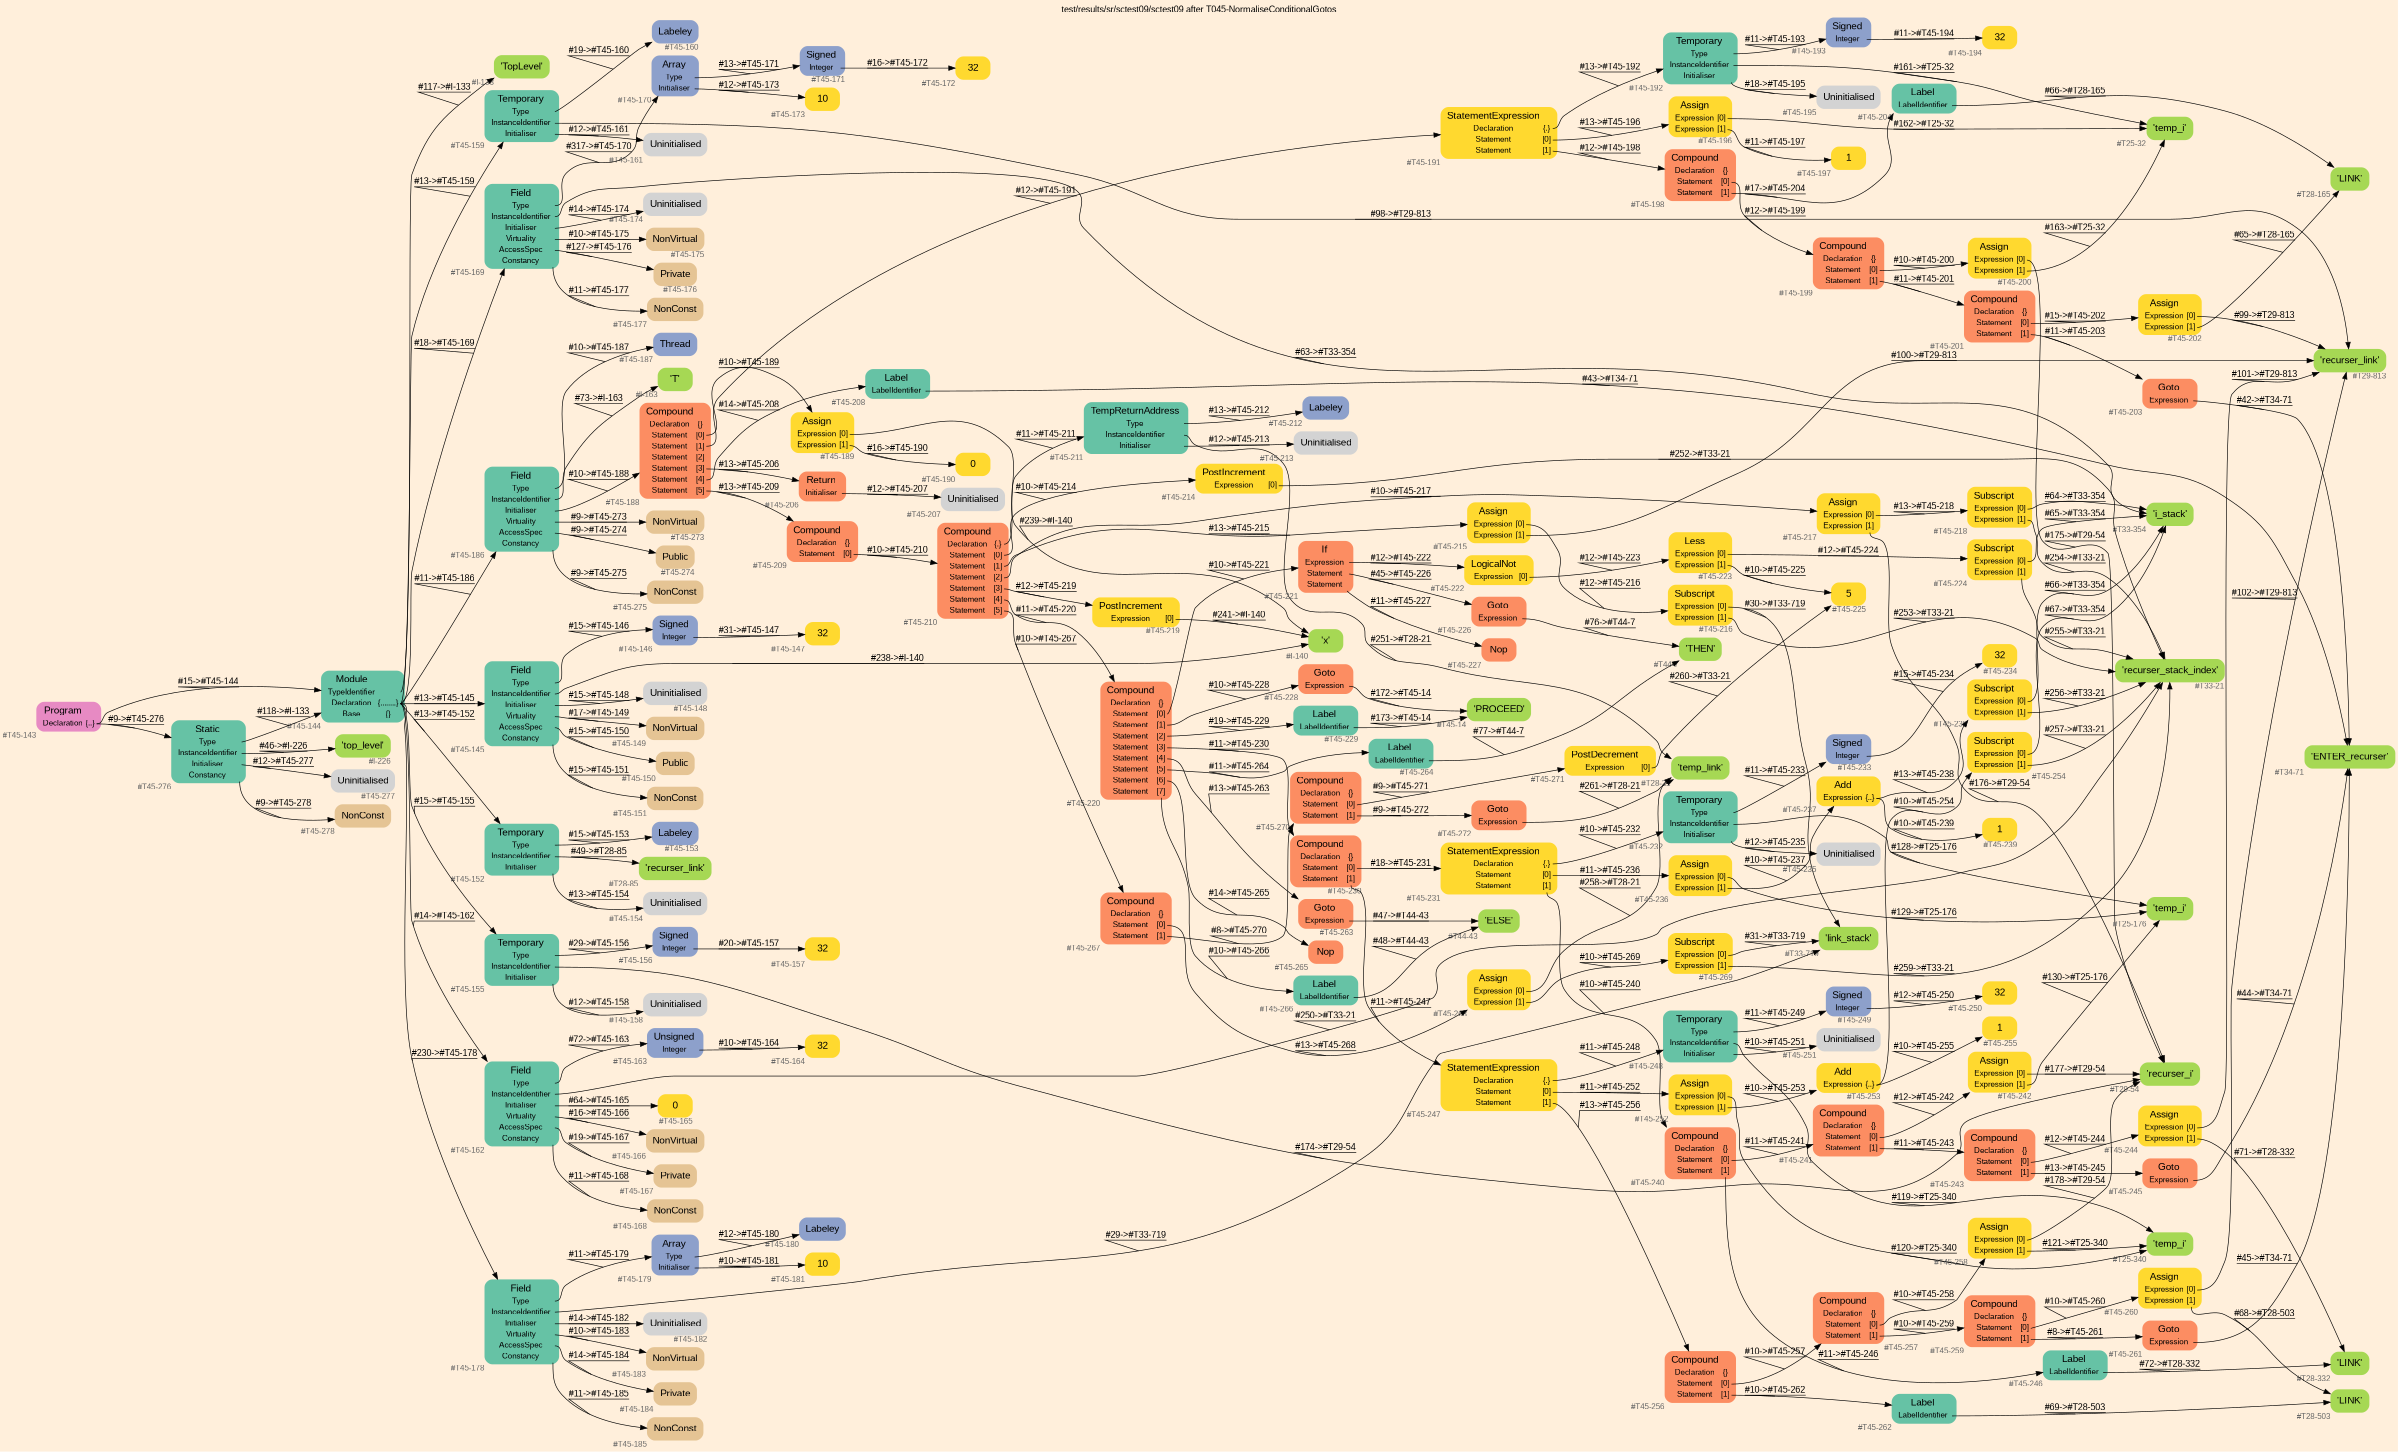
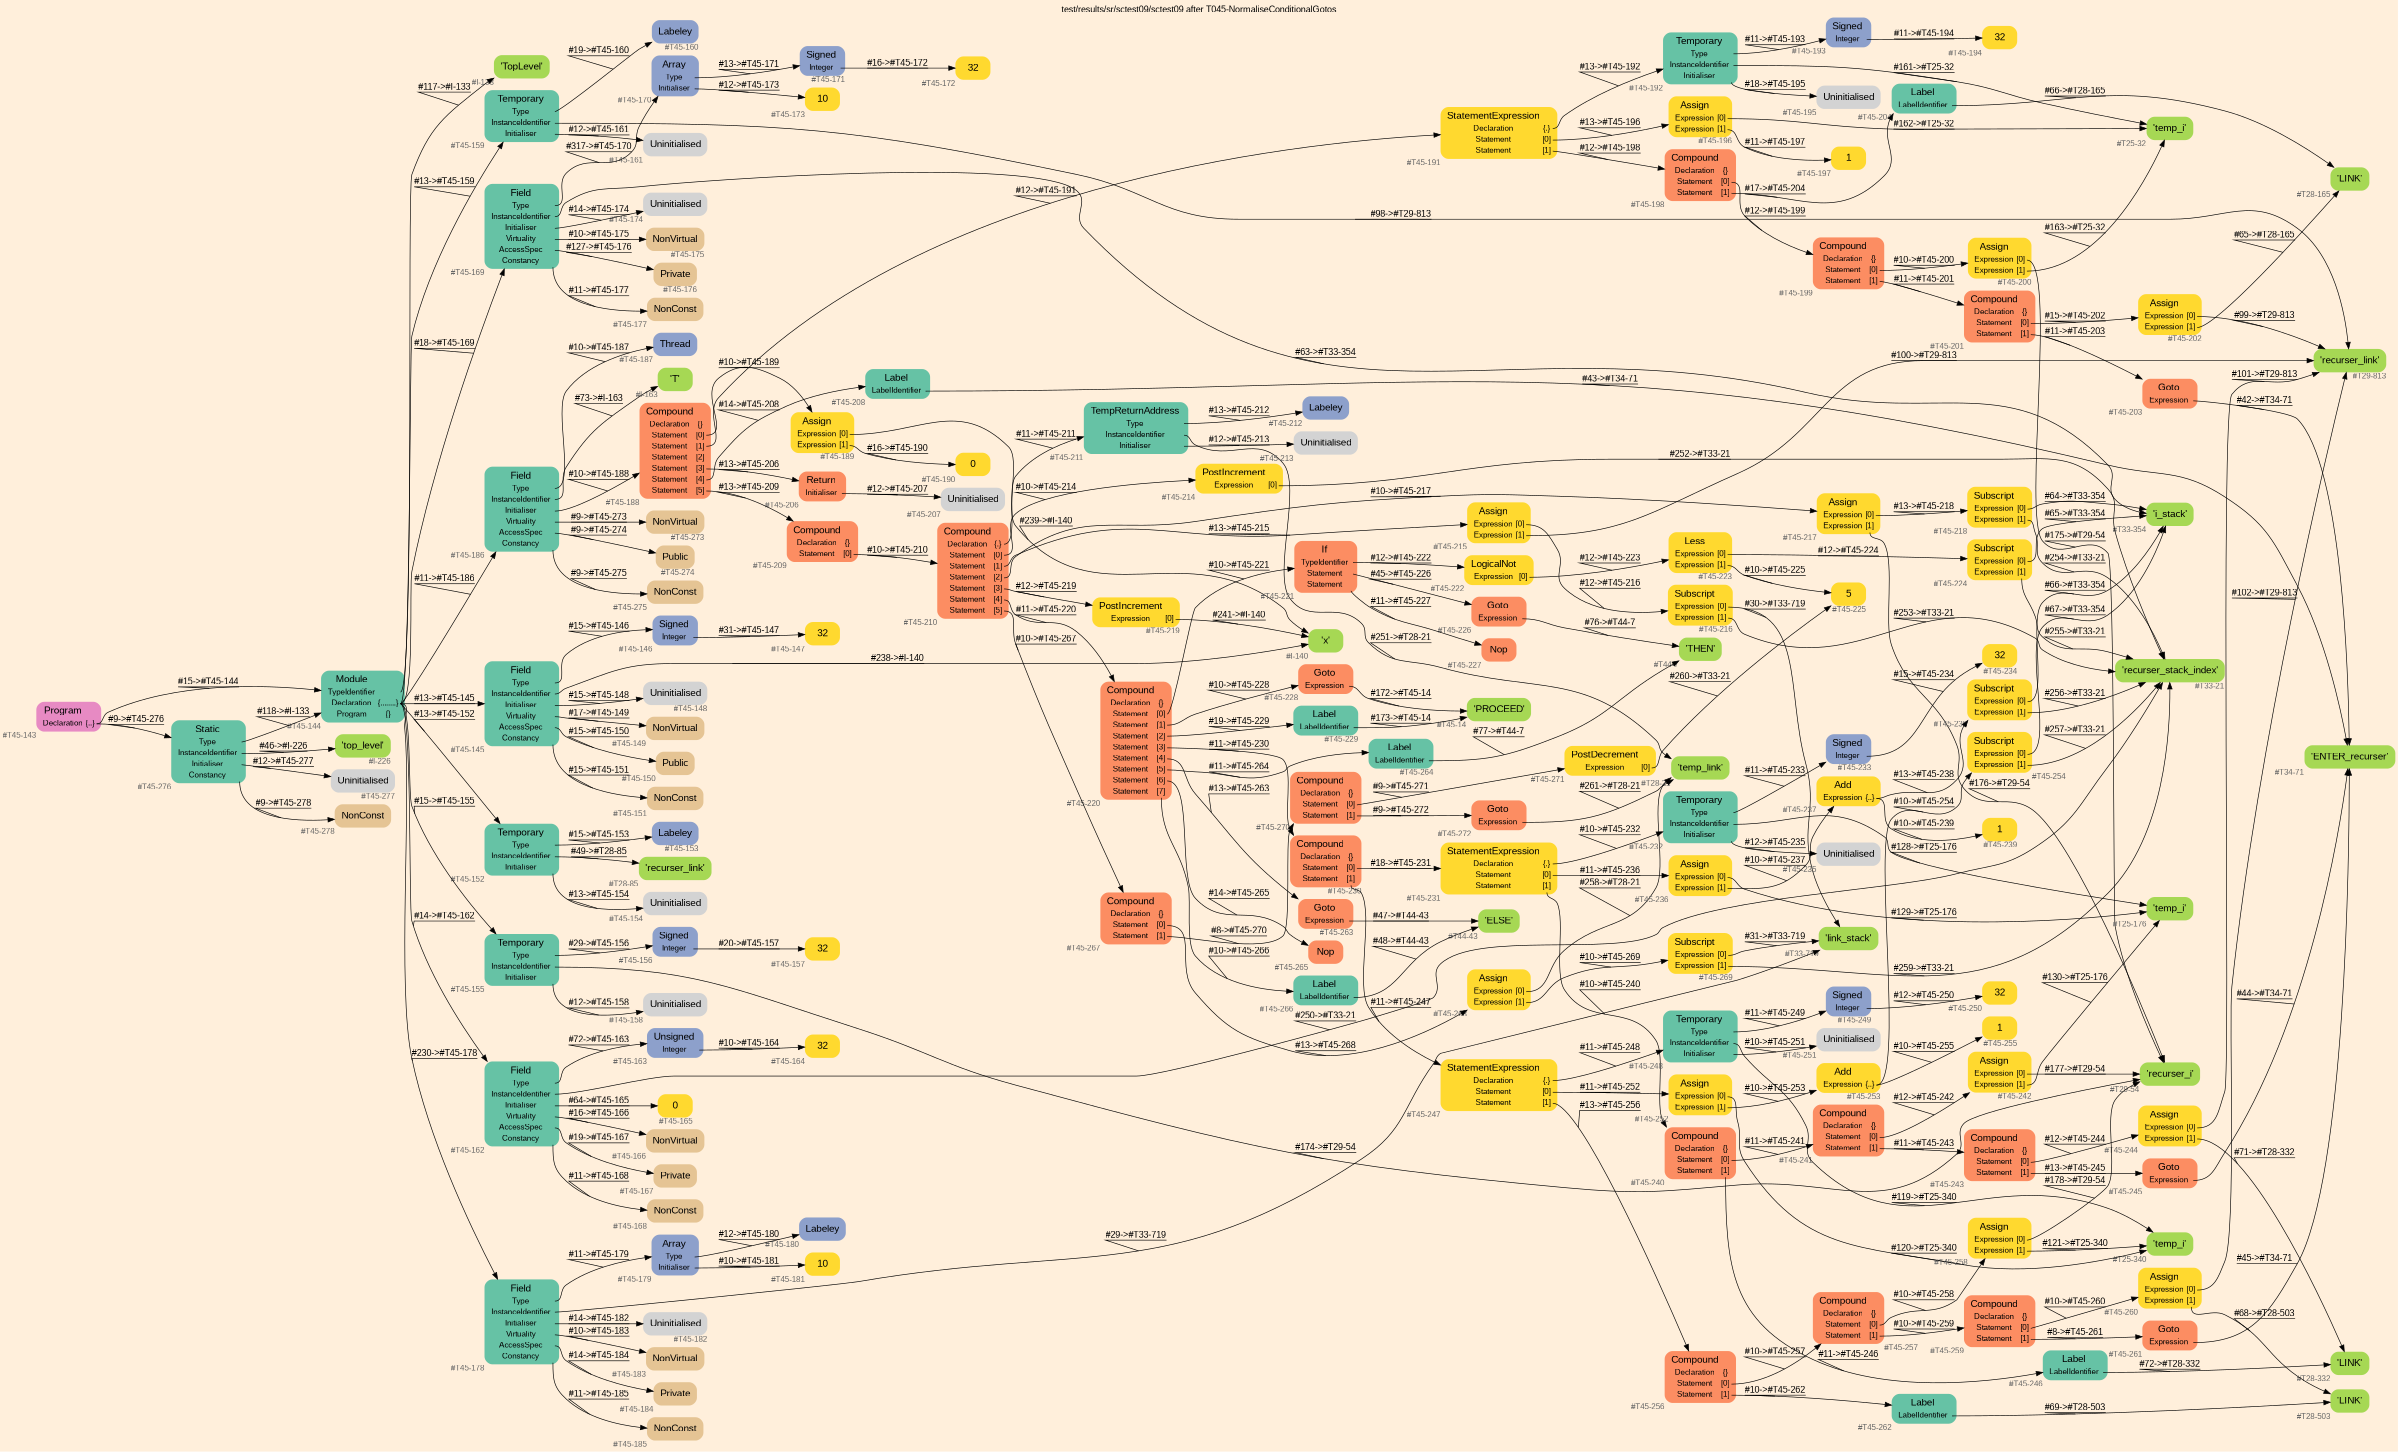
node "If": text "Expression" -> "TypeIdentifier"
node "Module": text "Base" -> "Program"
